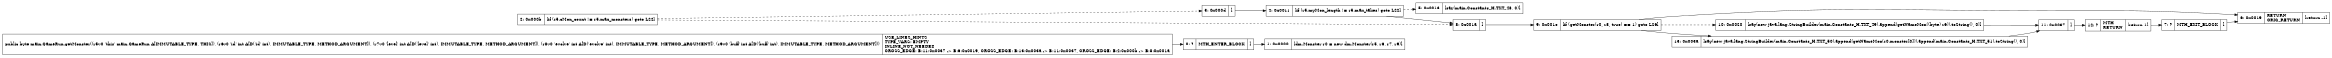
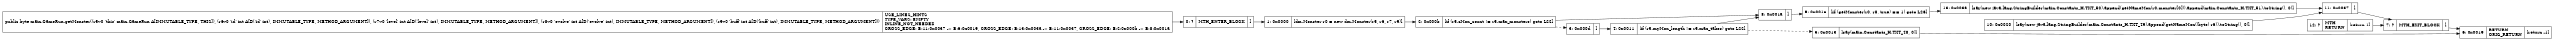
edge "9: 0x001e" -> "6: 0x0019": now "5: 0x0013" -> "6: 0x0019"
edge "2: 0x000b" -> "8: 0x001a": style dashed -> solid
edge "1: 0x0000" -> "2: 0x000b": added
edge "9: 0x001e" -> "10: 0x0020": removed
edge "11: 0x0037" -> "12: ?": now "11: 0x0037" -> "7: ?"
